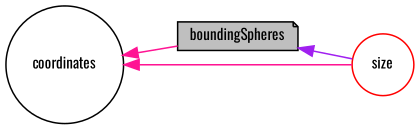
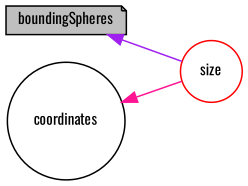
edge "boundingSpheres" -> "coordinates": removed
